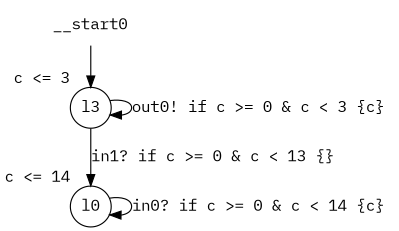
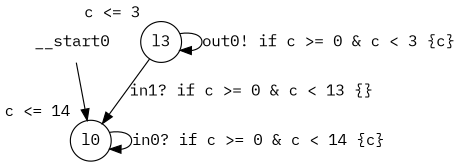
edge "__start0" -> "l3 c <= 3": now "__start0" -> "l0 c <= 14"
